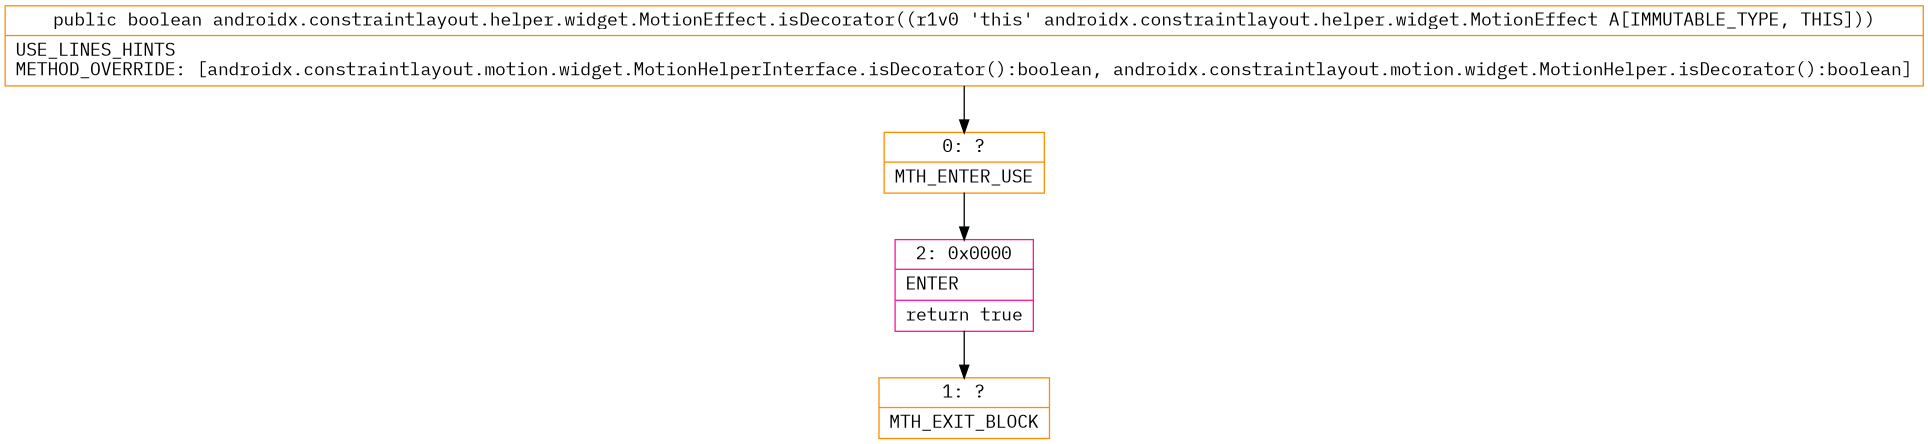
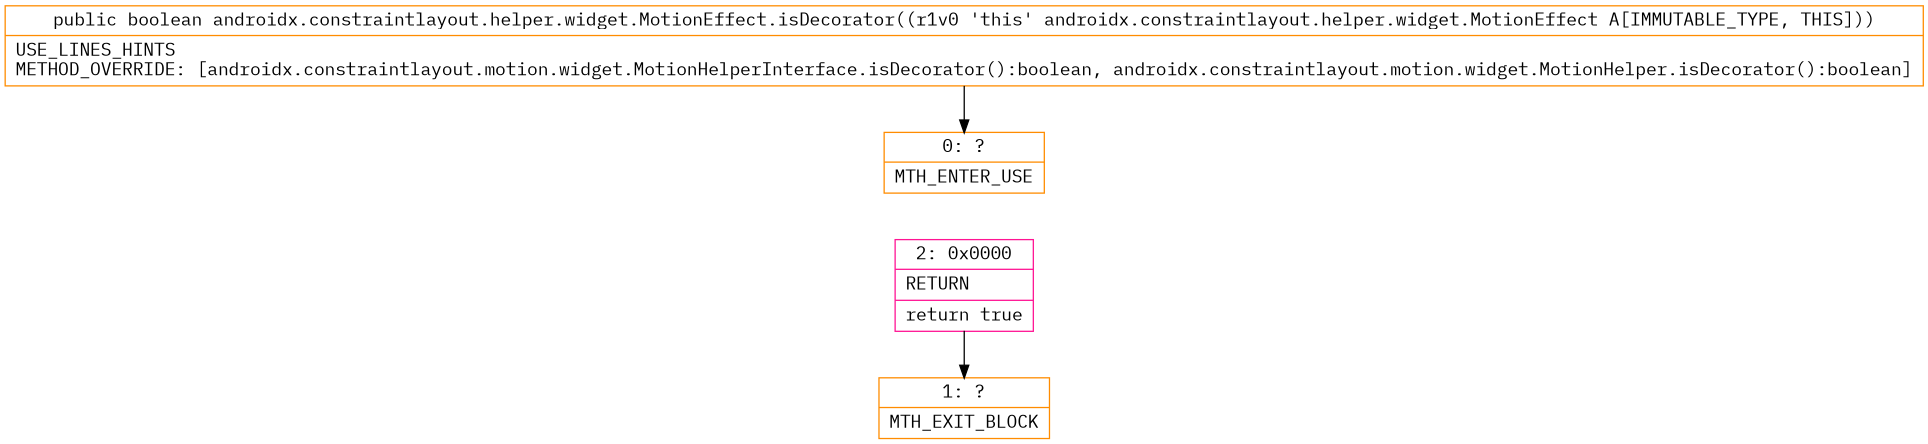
edge "0: ?" -> "2: 0x0000": removed
node "2: 0x0000": text "ENTER" -> "RETURN"
